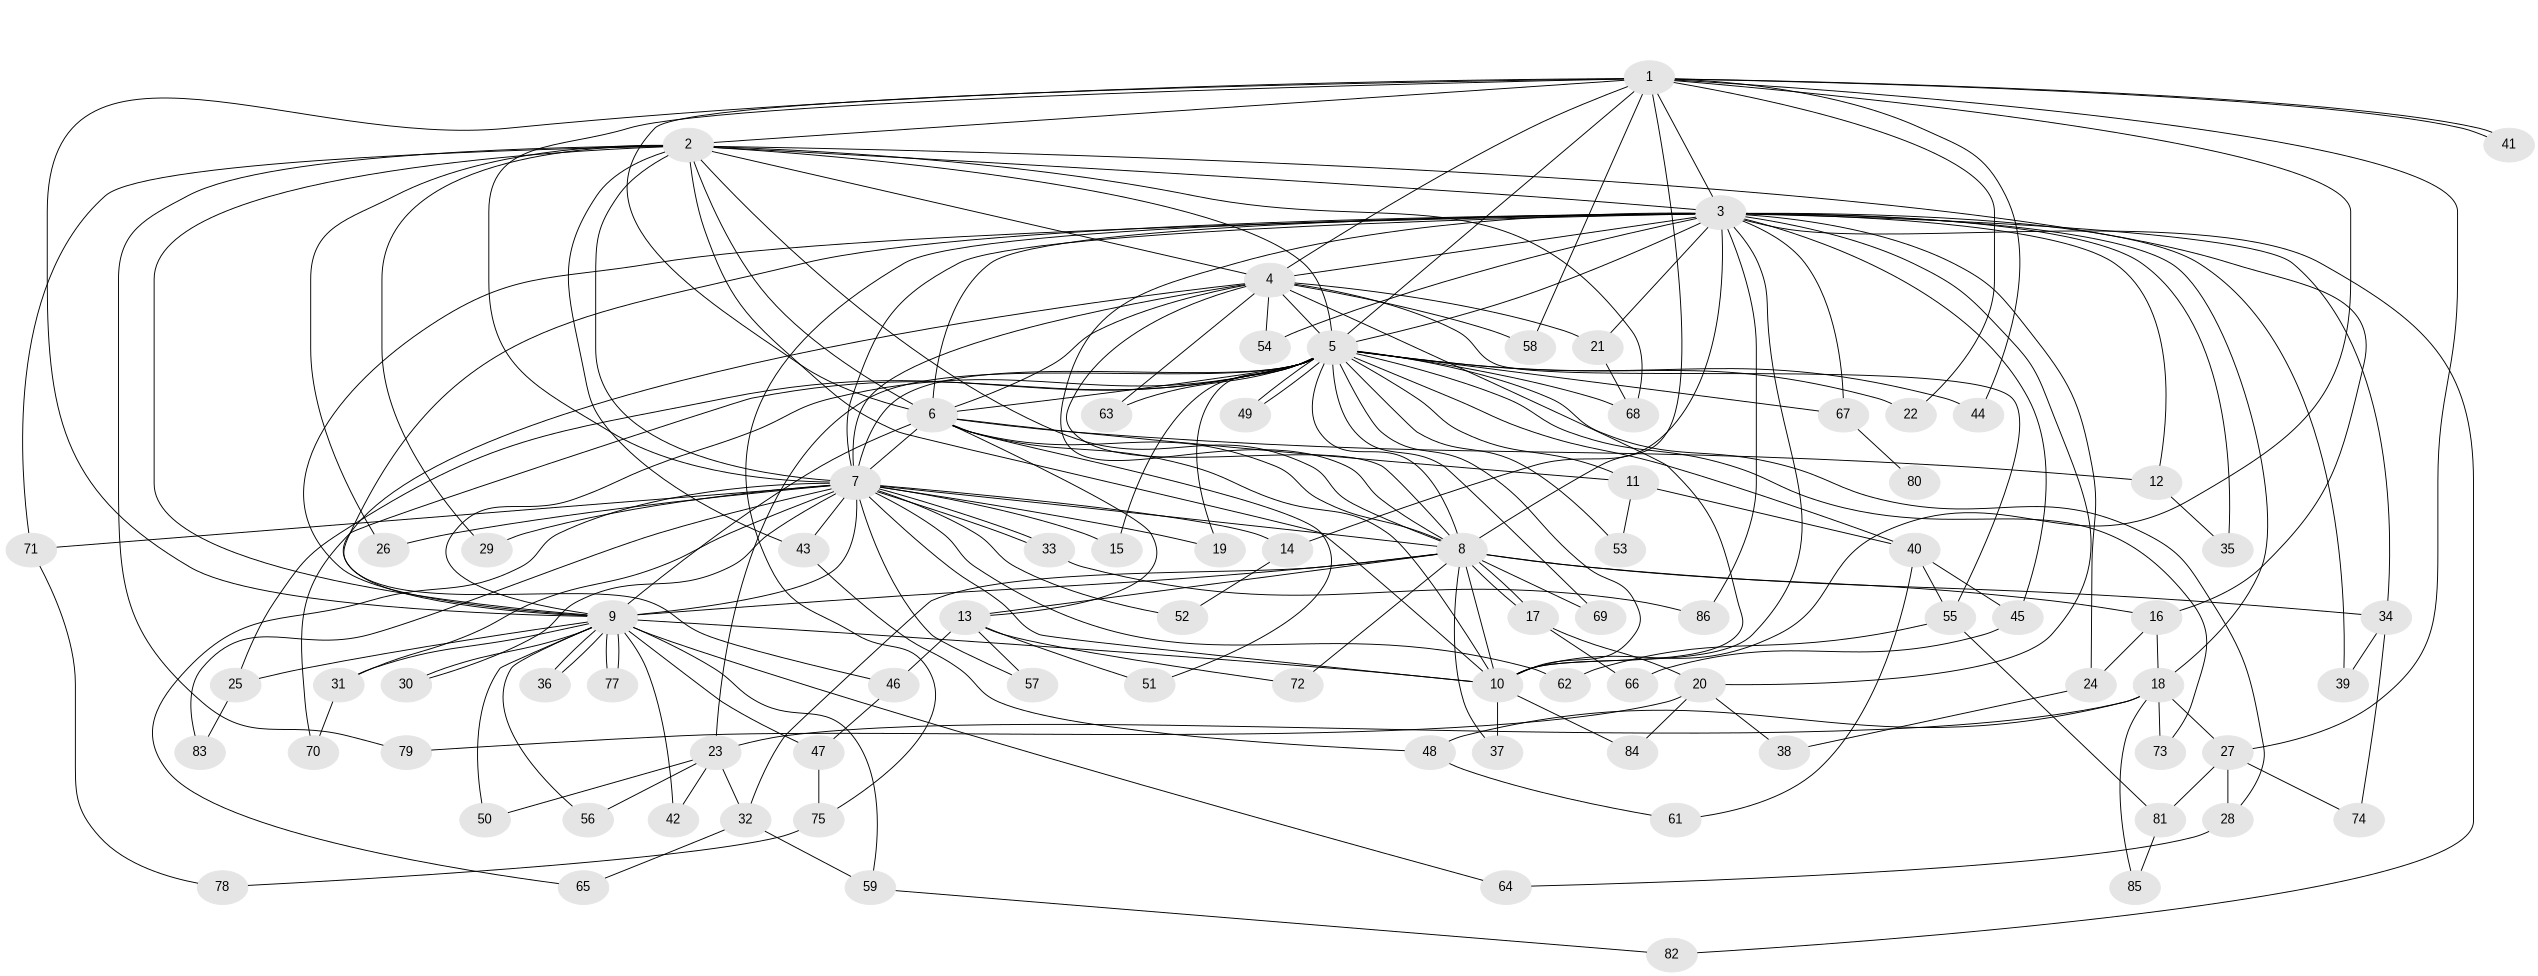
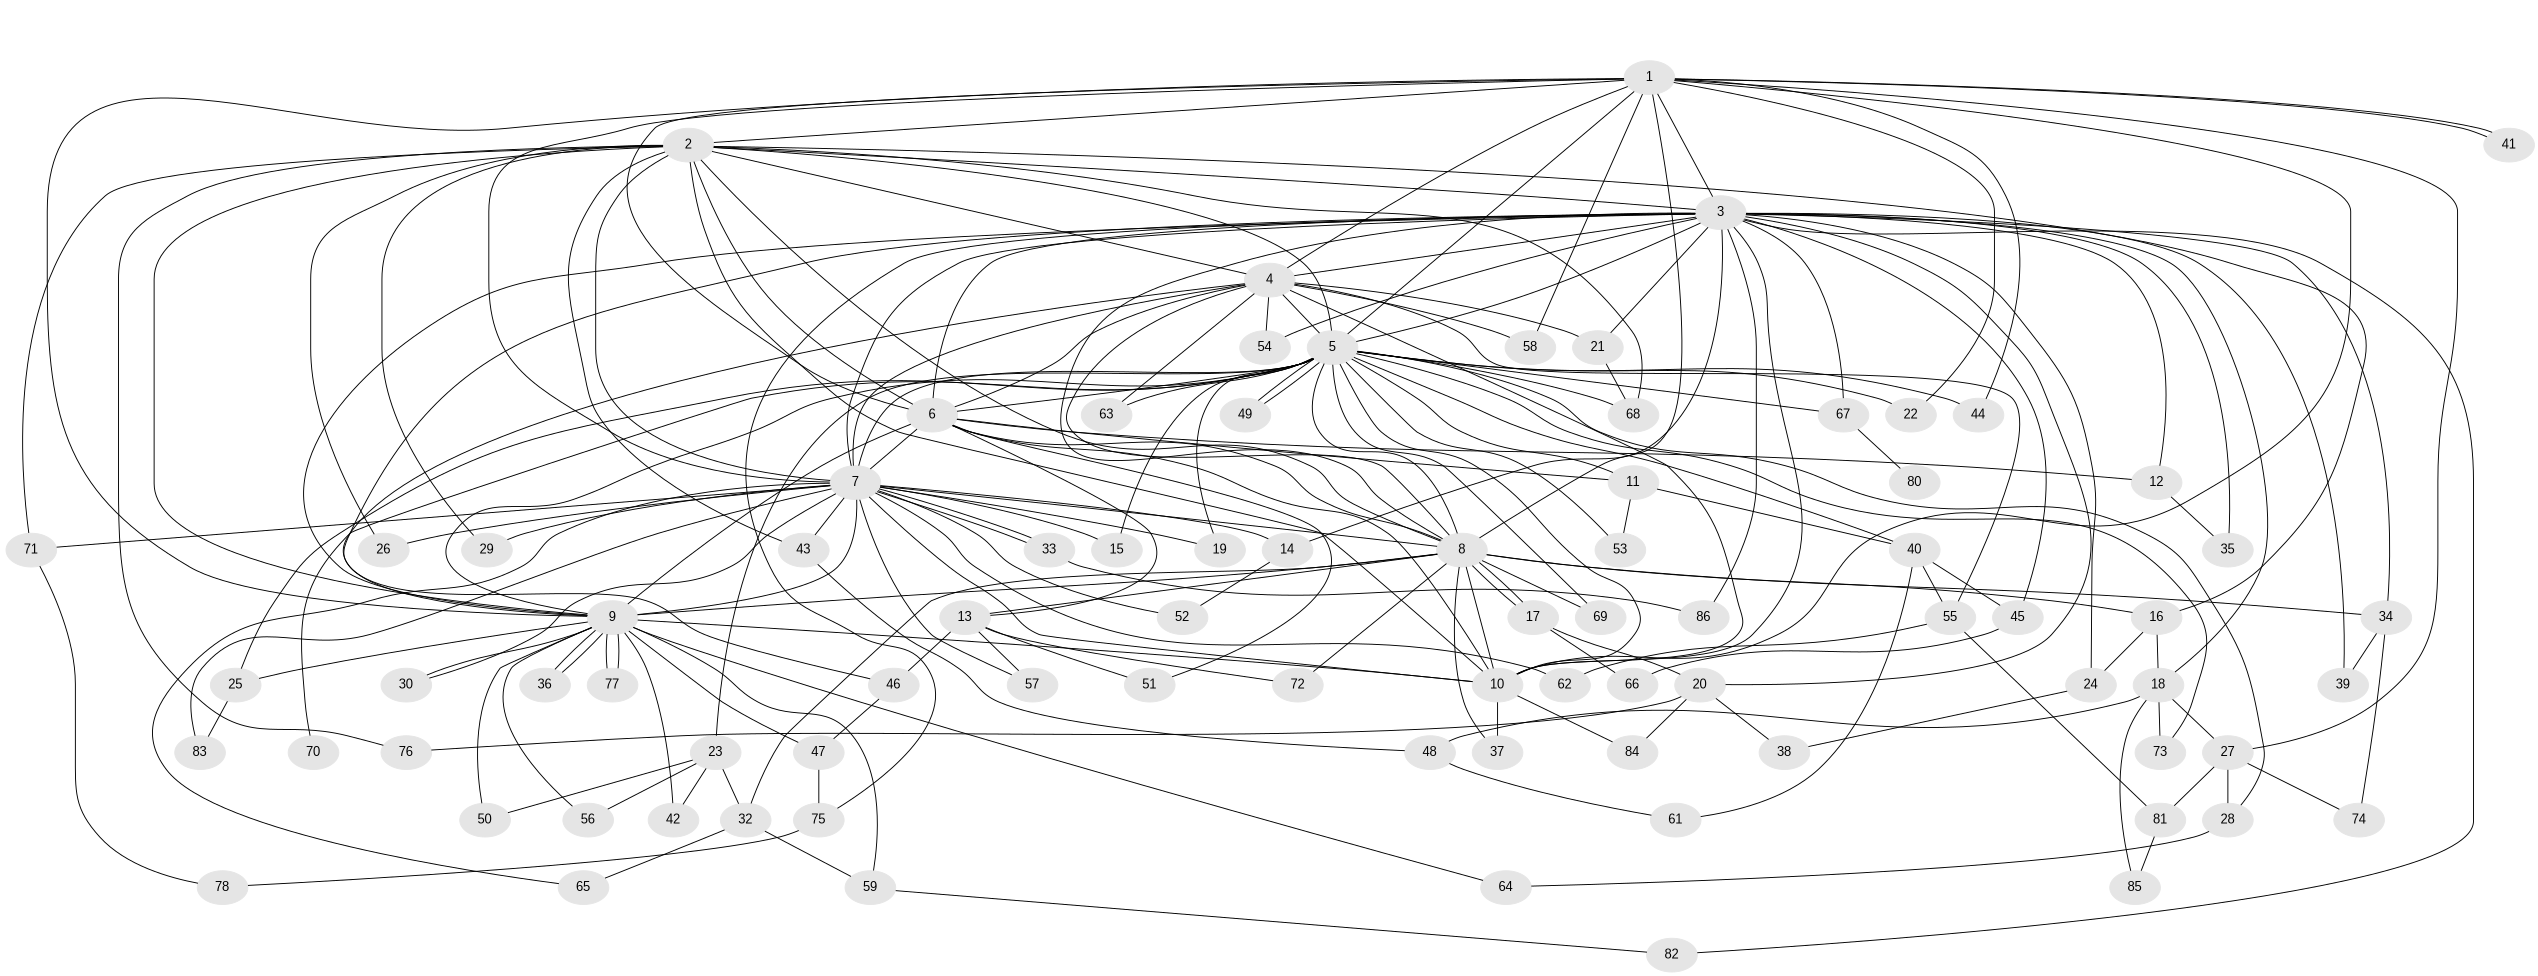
node "31": removed
edge "18" -- "23": removed
node "79": label "79" -> "76"
